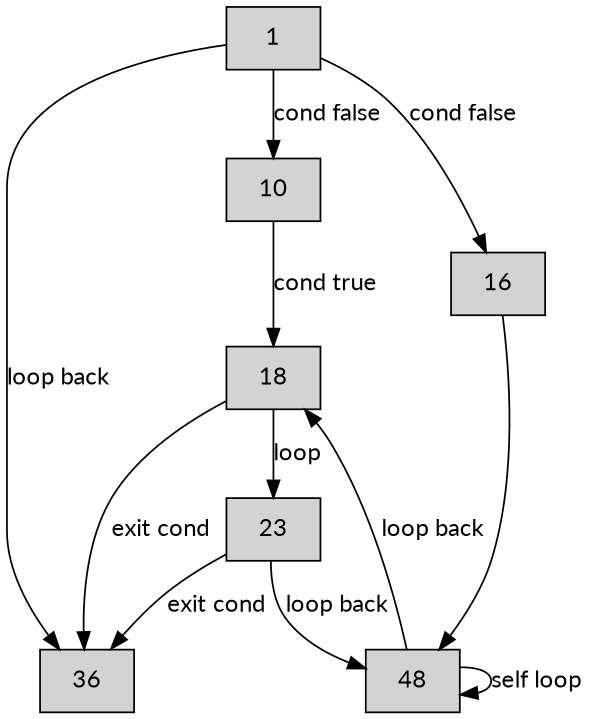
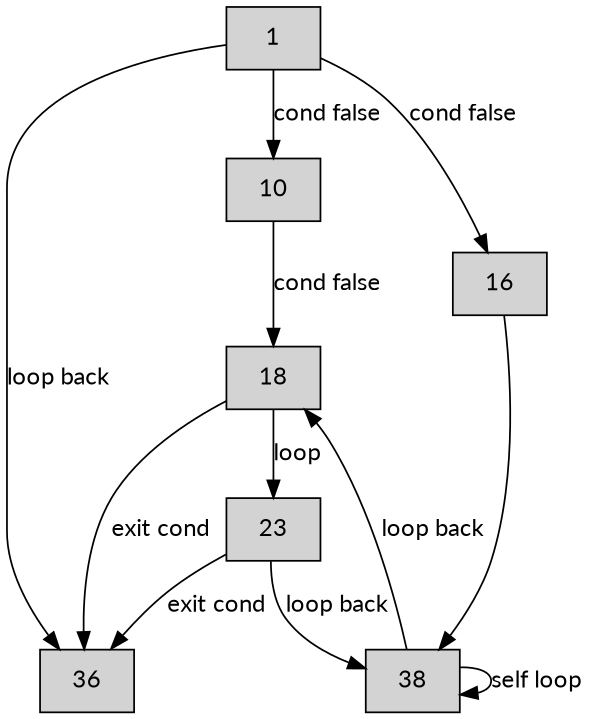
edge "10" -> "18": label "cond true" -> "cond false"
node "48": label "48" -> "38"
